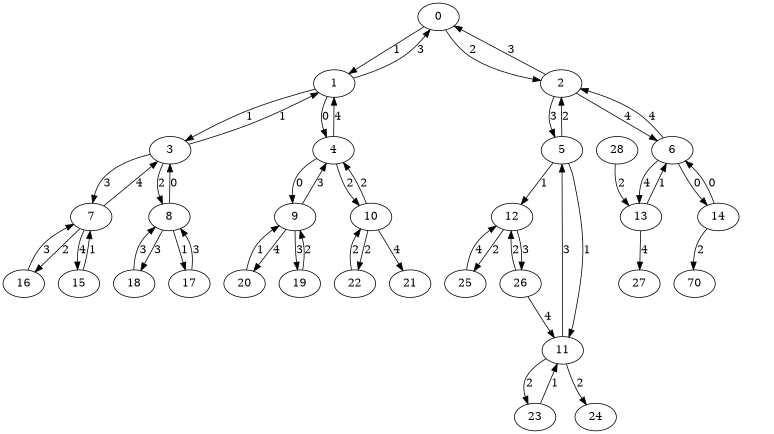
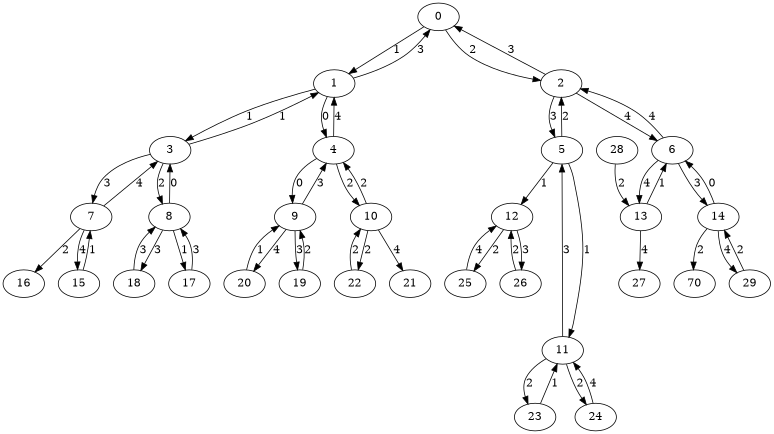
edge "6" -> "14": label "0" -> "3"
edge "16" -> "7": removed, label "3"
node "29": added
edge "26" -> "11": now "24" -> "11"
